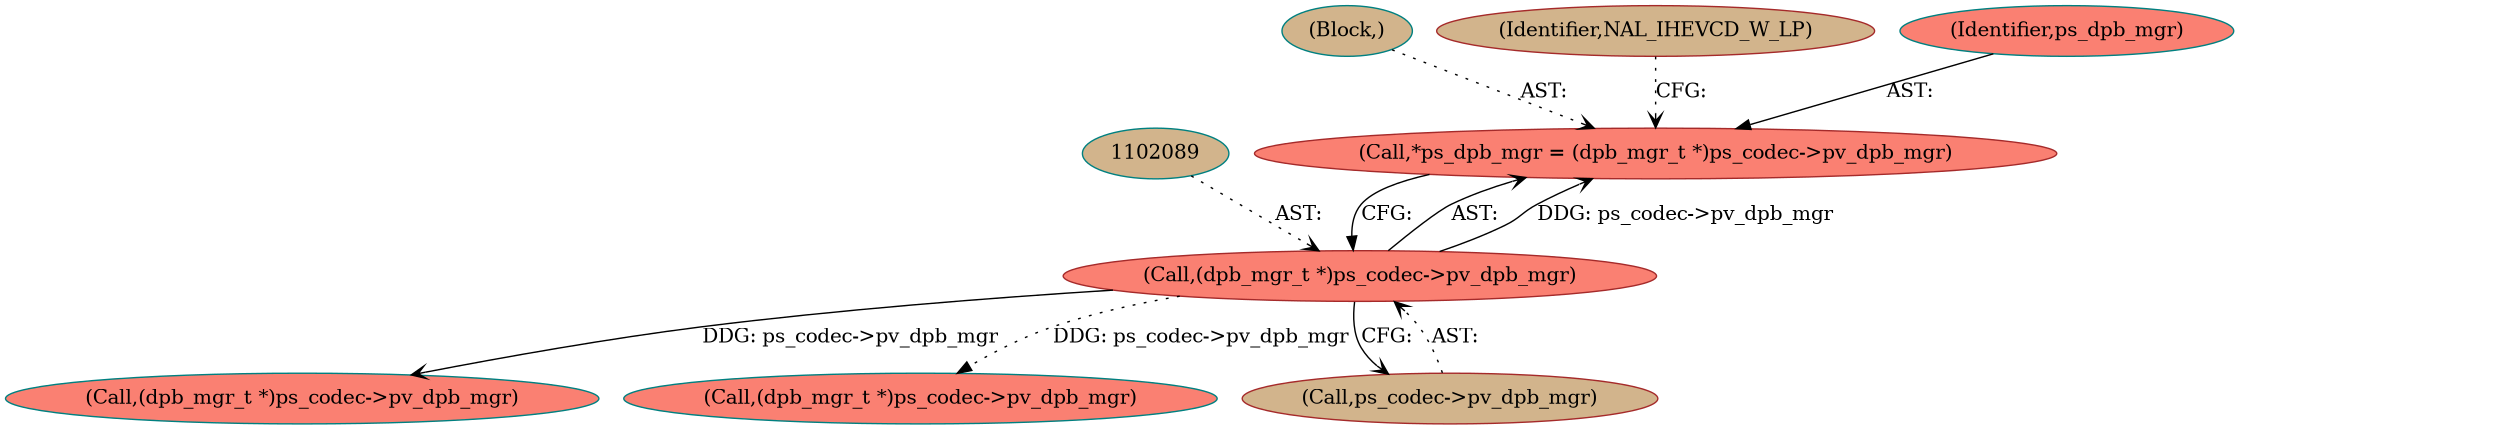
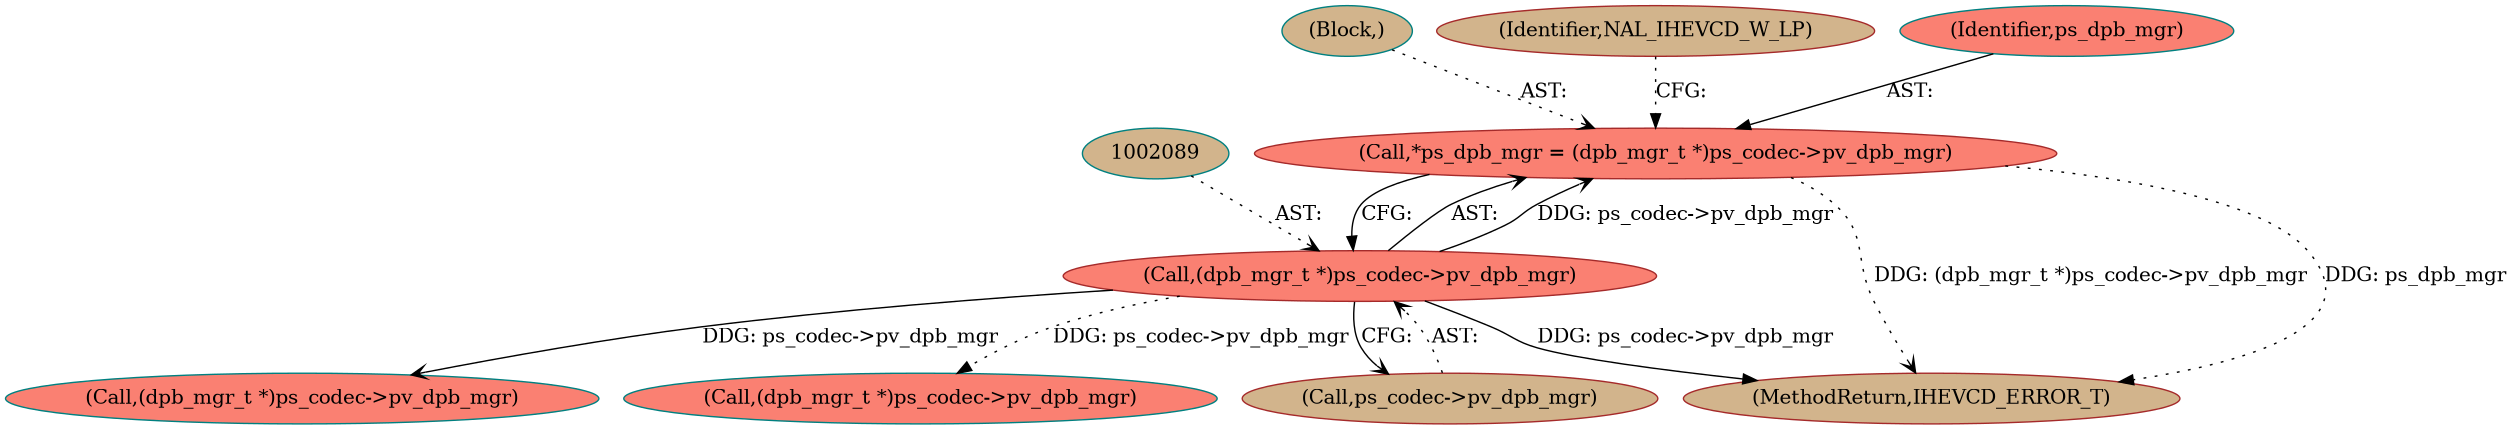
edge "(Identifier,NAL_IHEVCD_W_LP)" -> "(Call,*ps_dpb_mgr = (dpb_mgr_t *)ps_codec->pv_dpb_mgr)": arrowhead vee -> normal
node "1102089": label "1102089" -> "1002089"
node "(MethodReturn,IHEVCD_ERROR_T)": added
